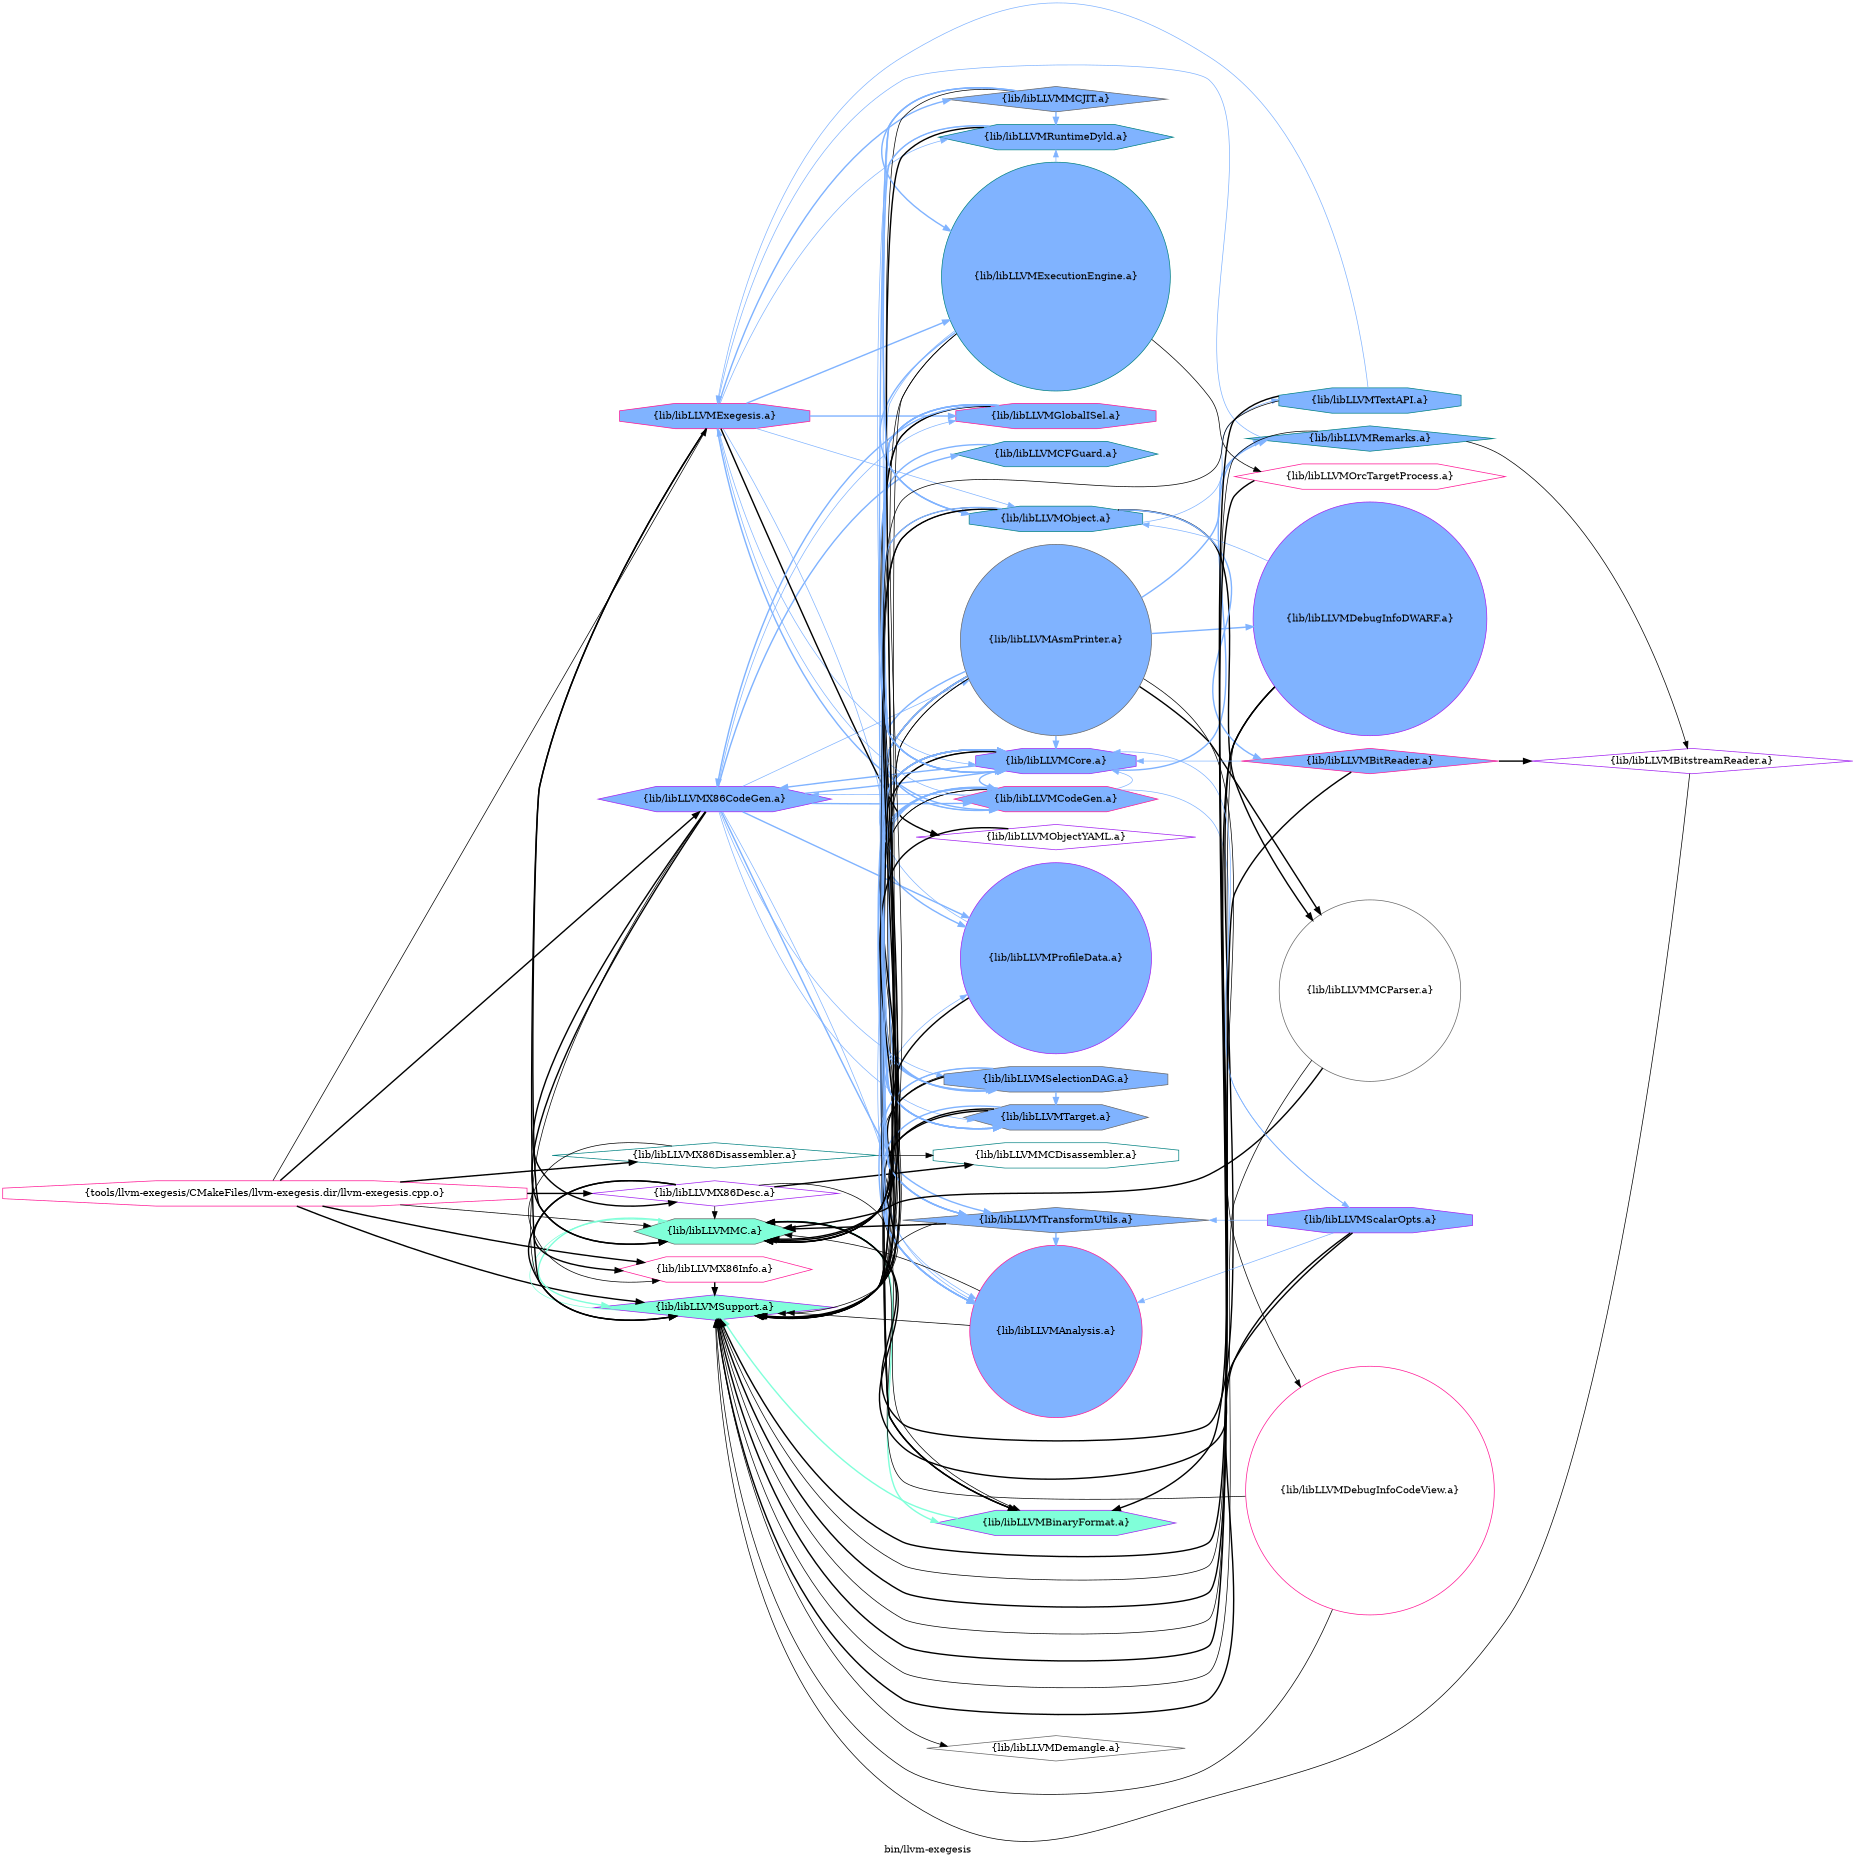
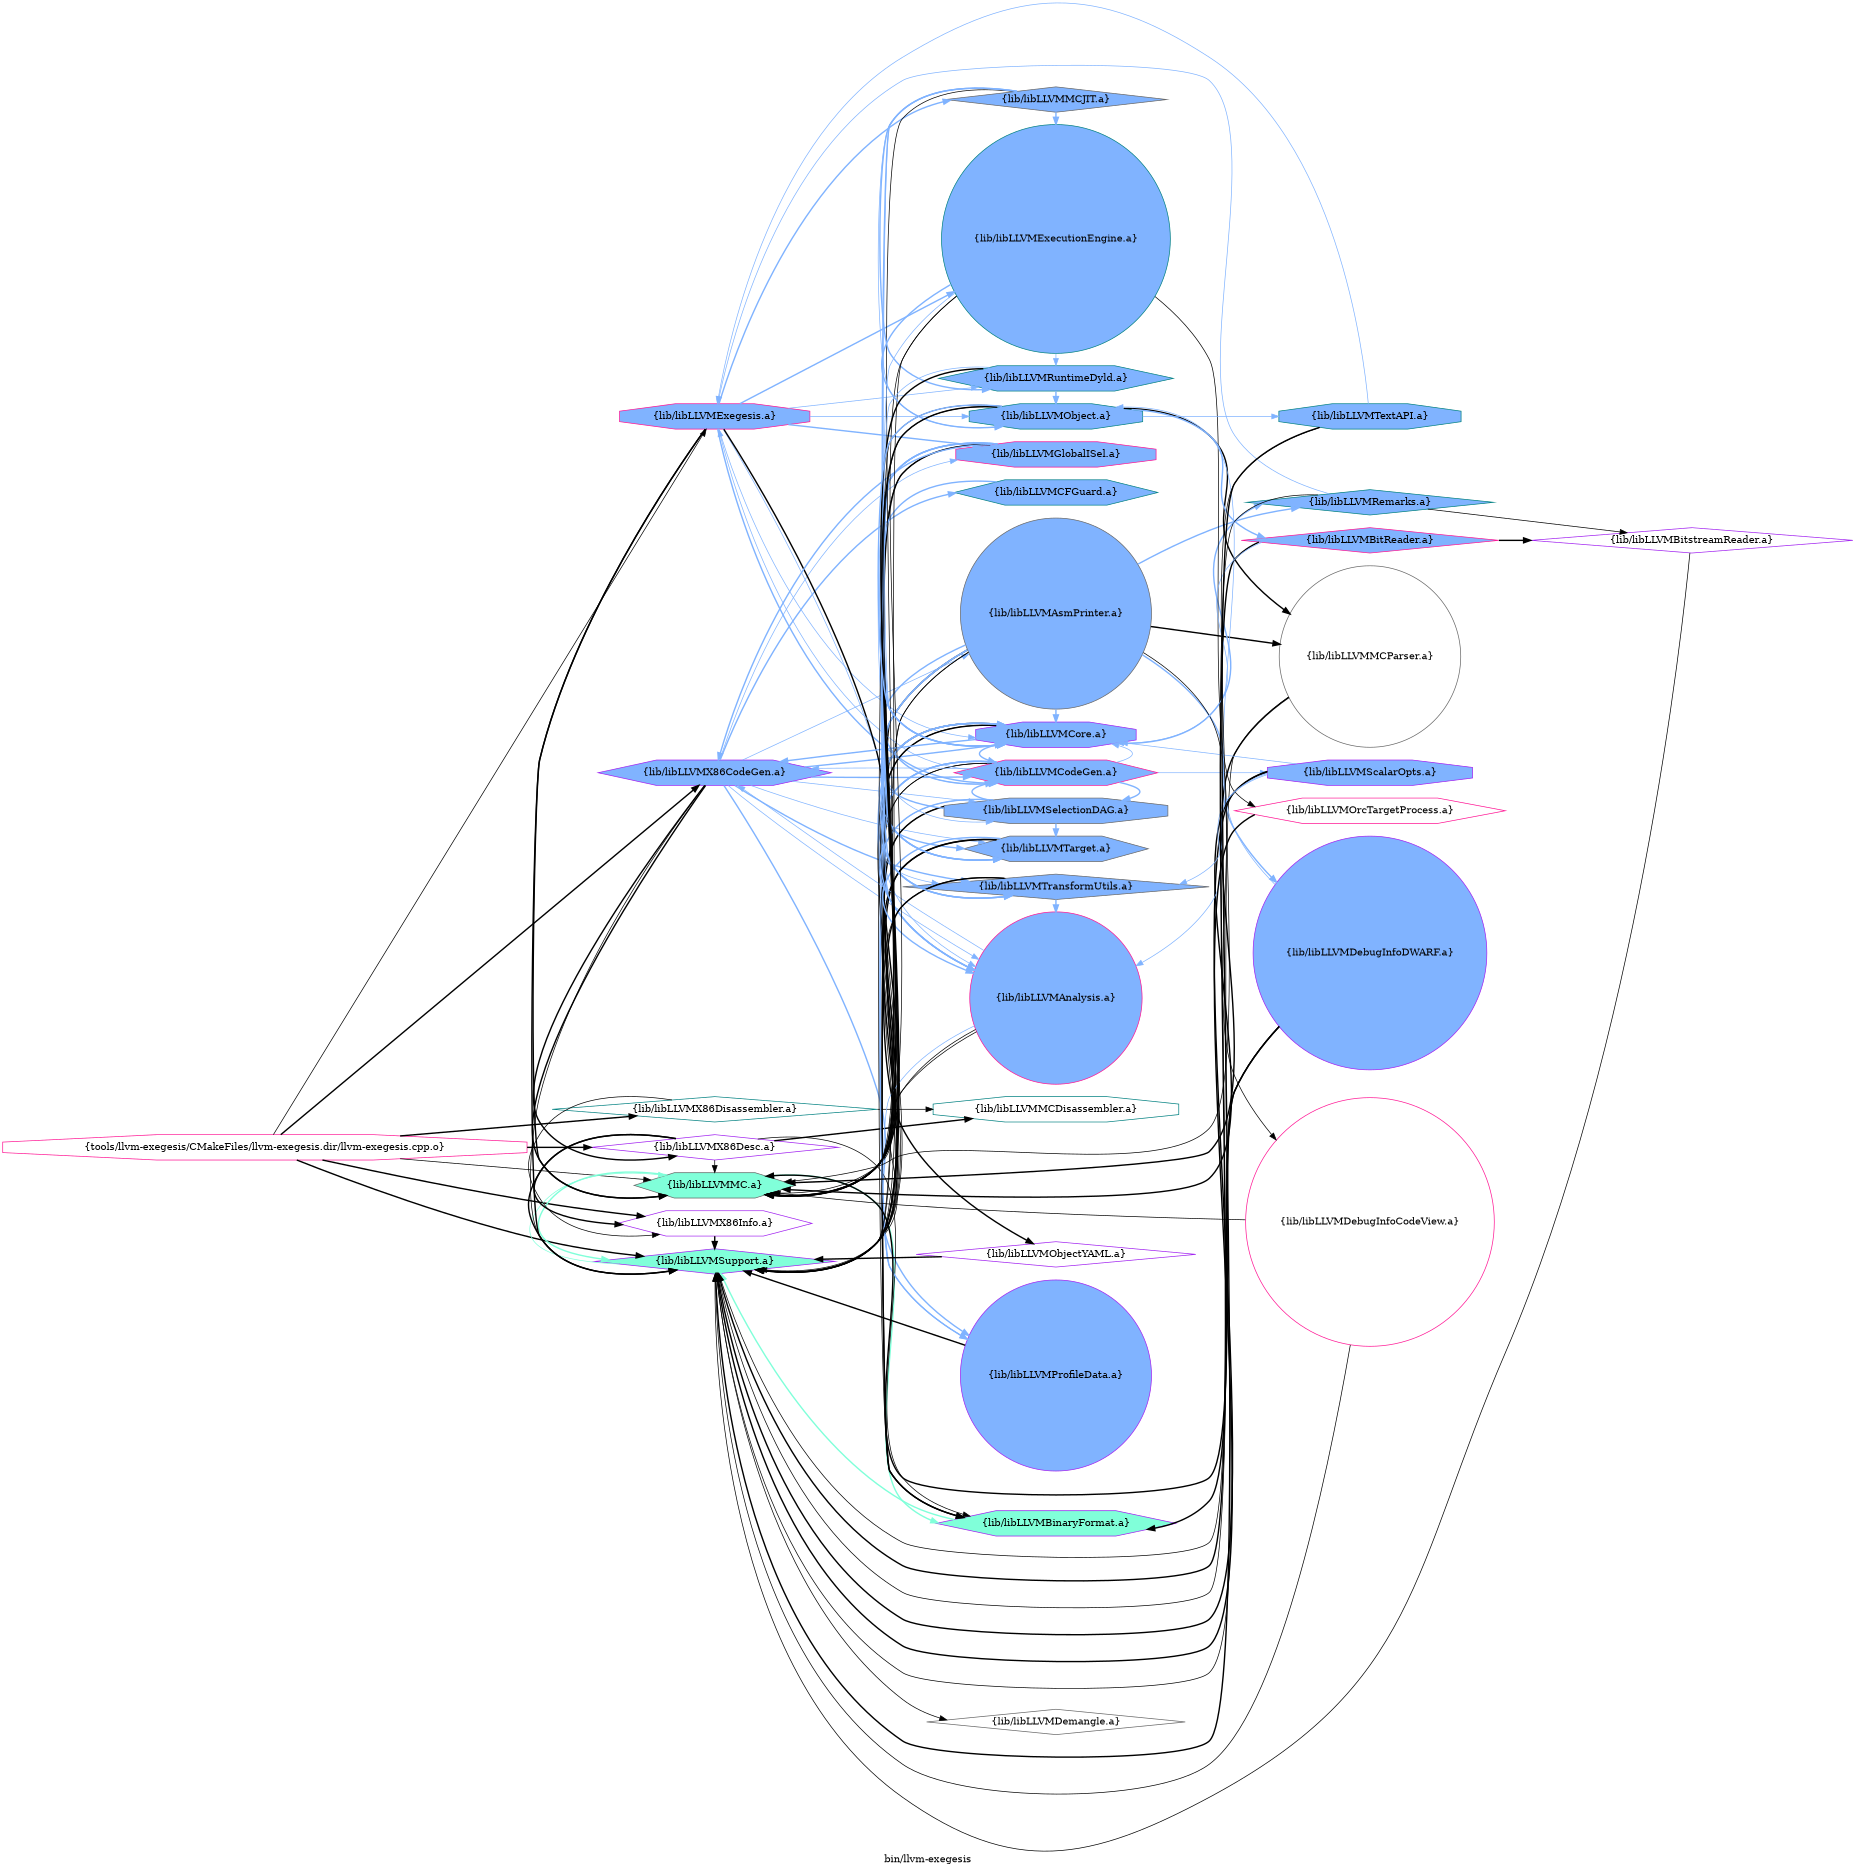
edge "{lib/libLLVMAnalysis.a}" -> "{lib/libLLVMX86CodeGen.a}": added
node "{lib/libLLVMX86Info.a}": color deeppink -> purple
